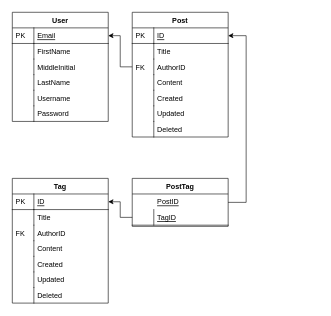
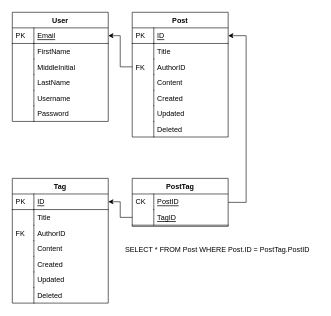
node "CK": added
node "SELECT * FROM Post WHERE Post.ID = PostTag.PostID": added
